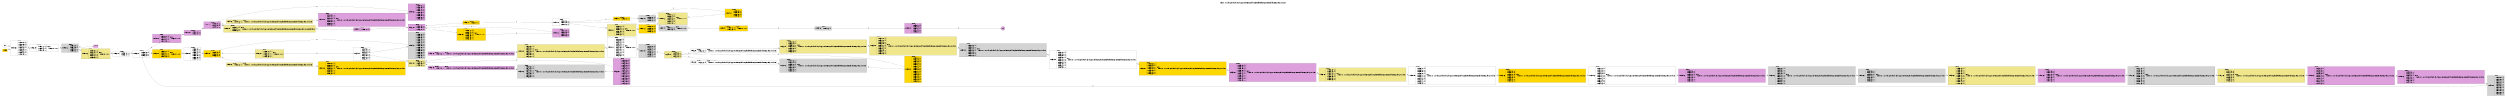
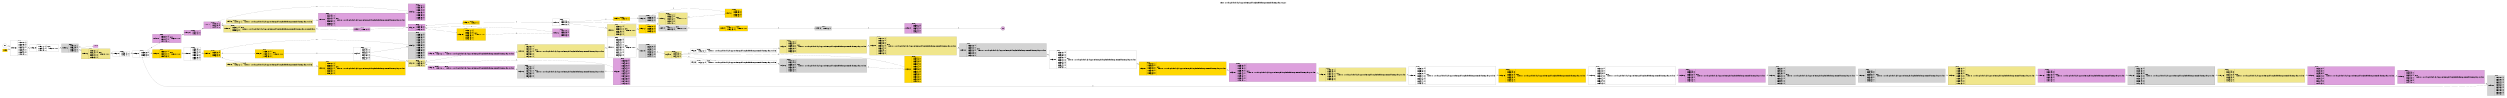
node "0x1093fa [20]": fillcolor khaki -> gold
